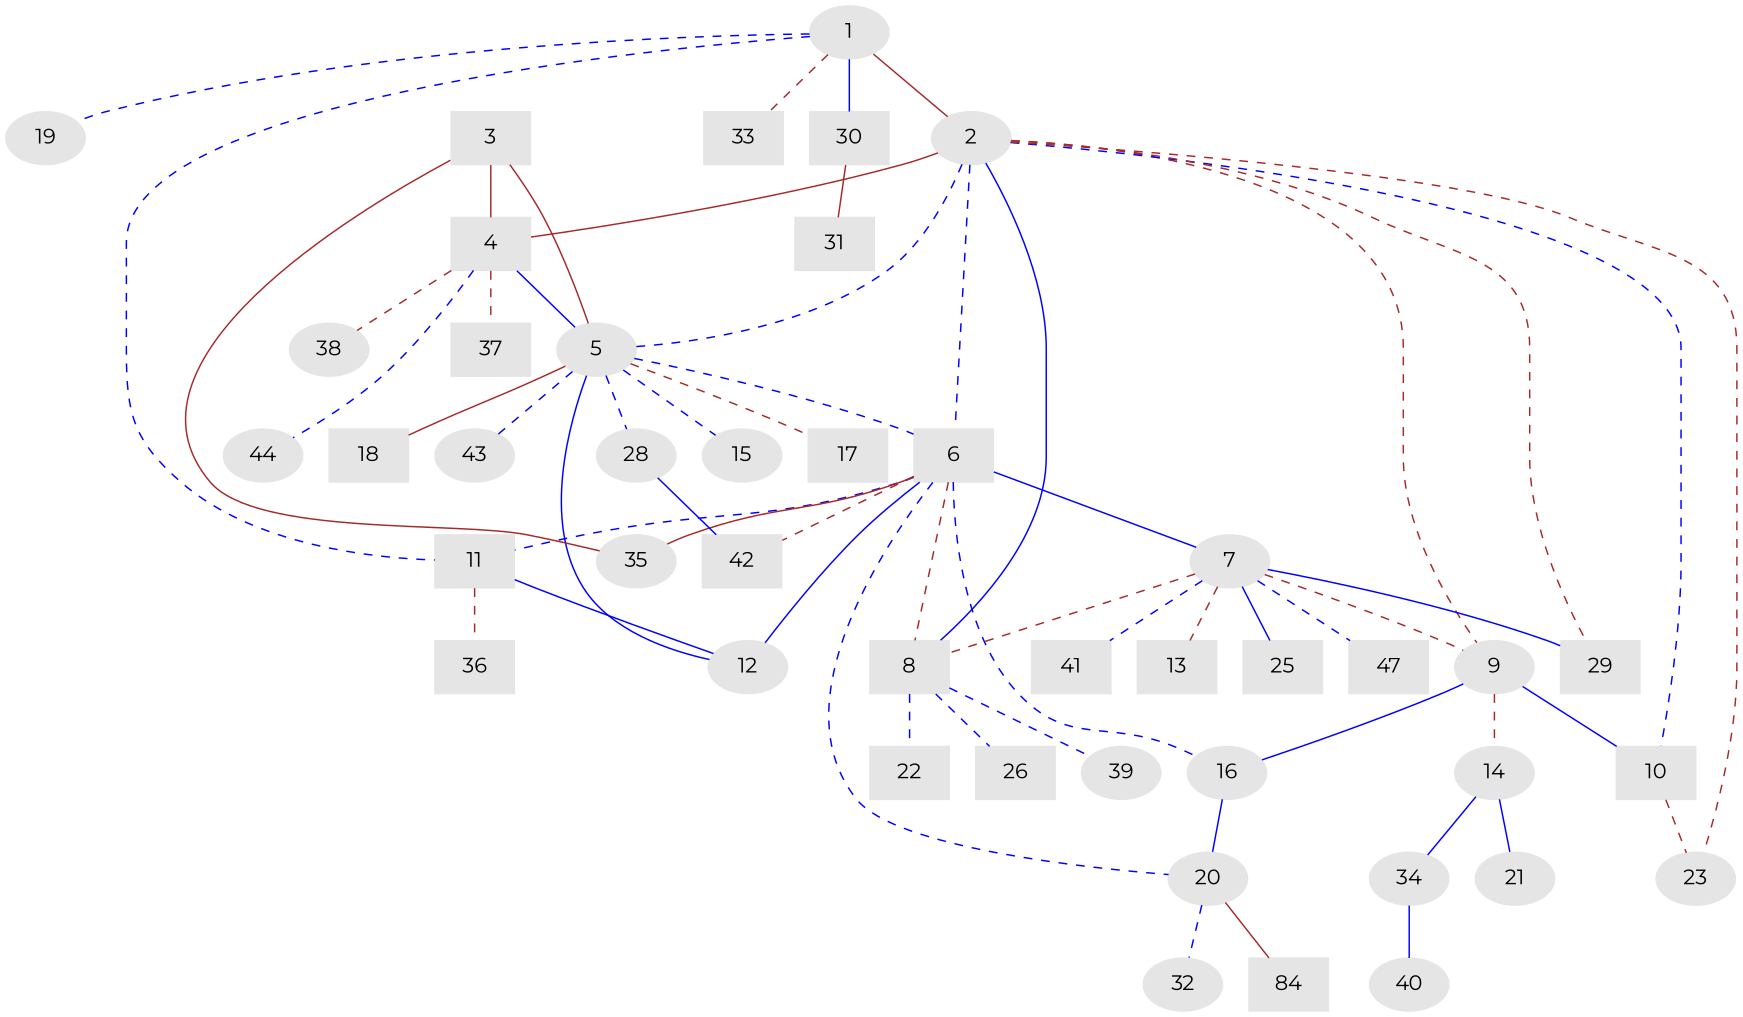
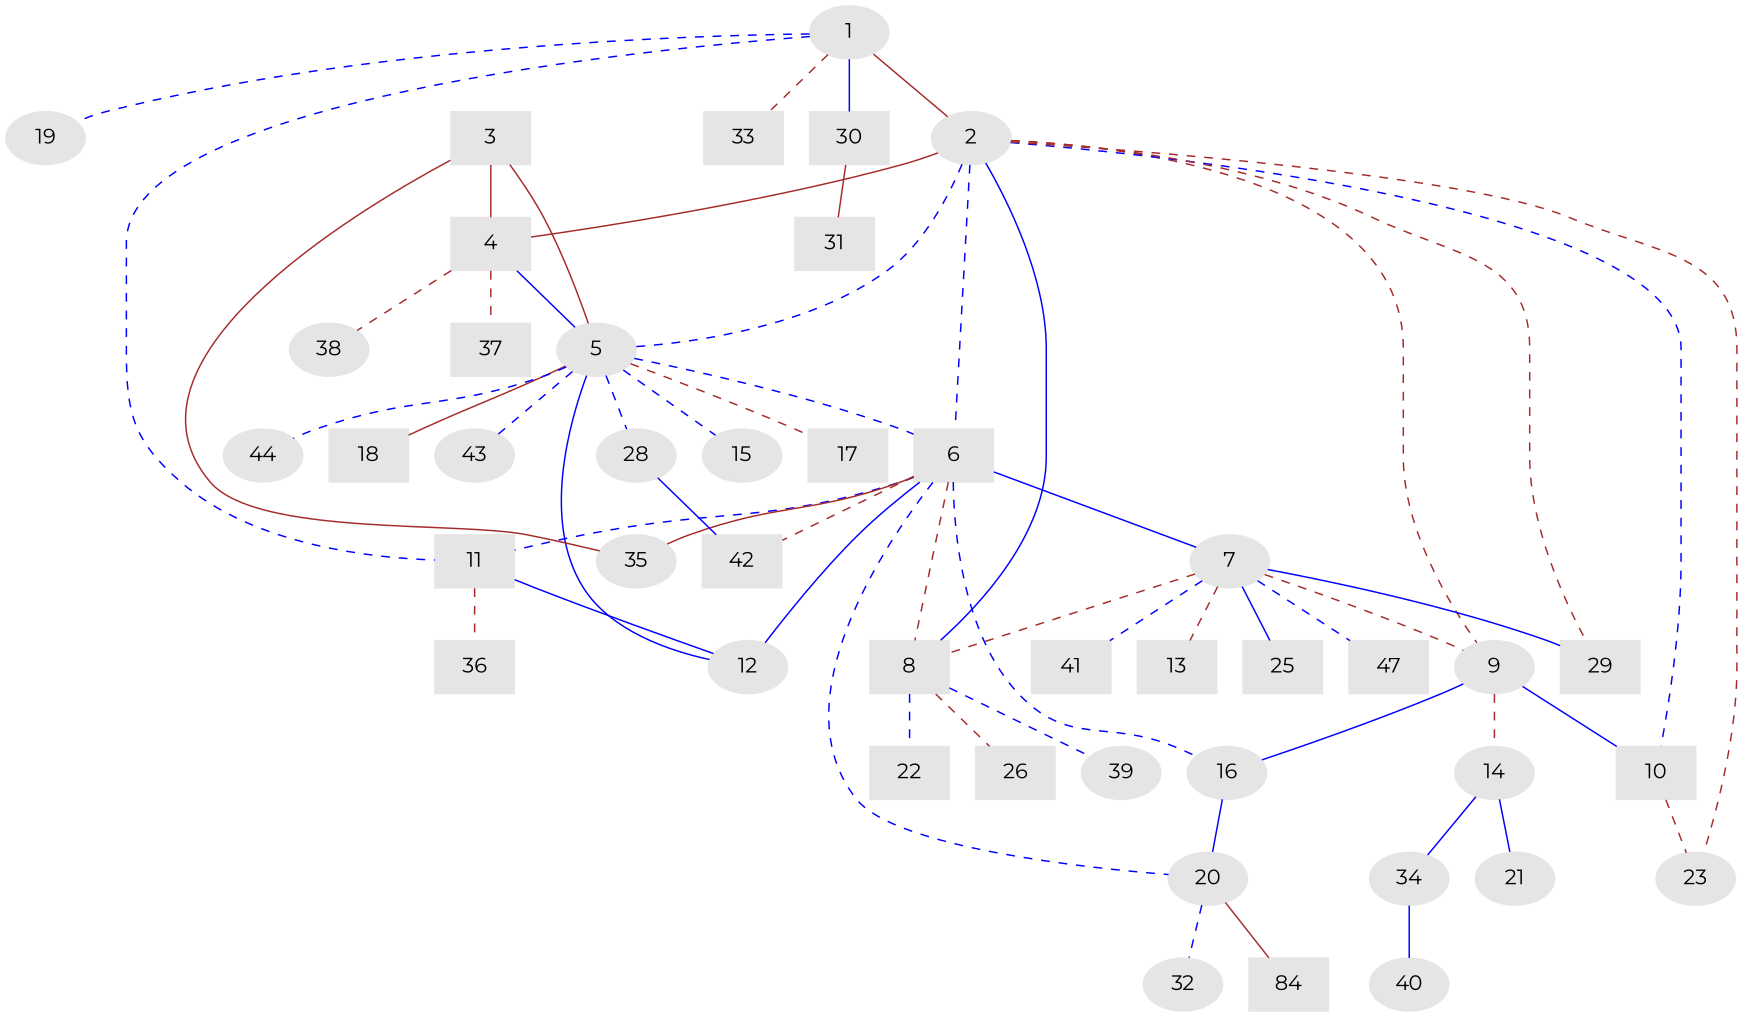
edge "4" -- "44": now "5" -- "44"
edge "8" -- "26": color blue -> brown
